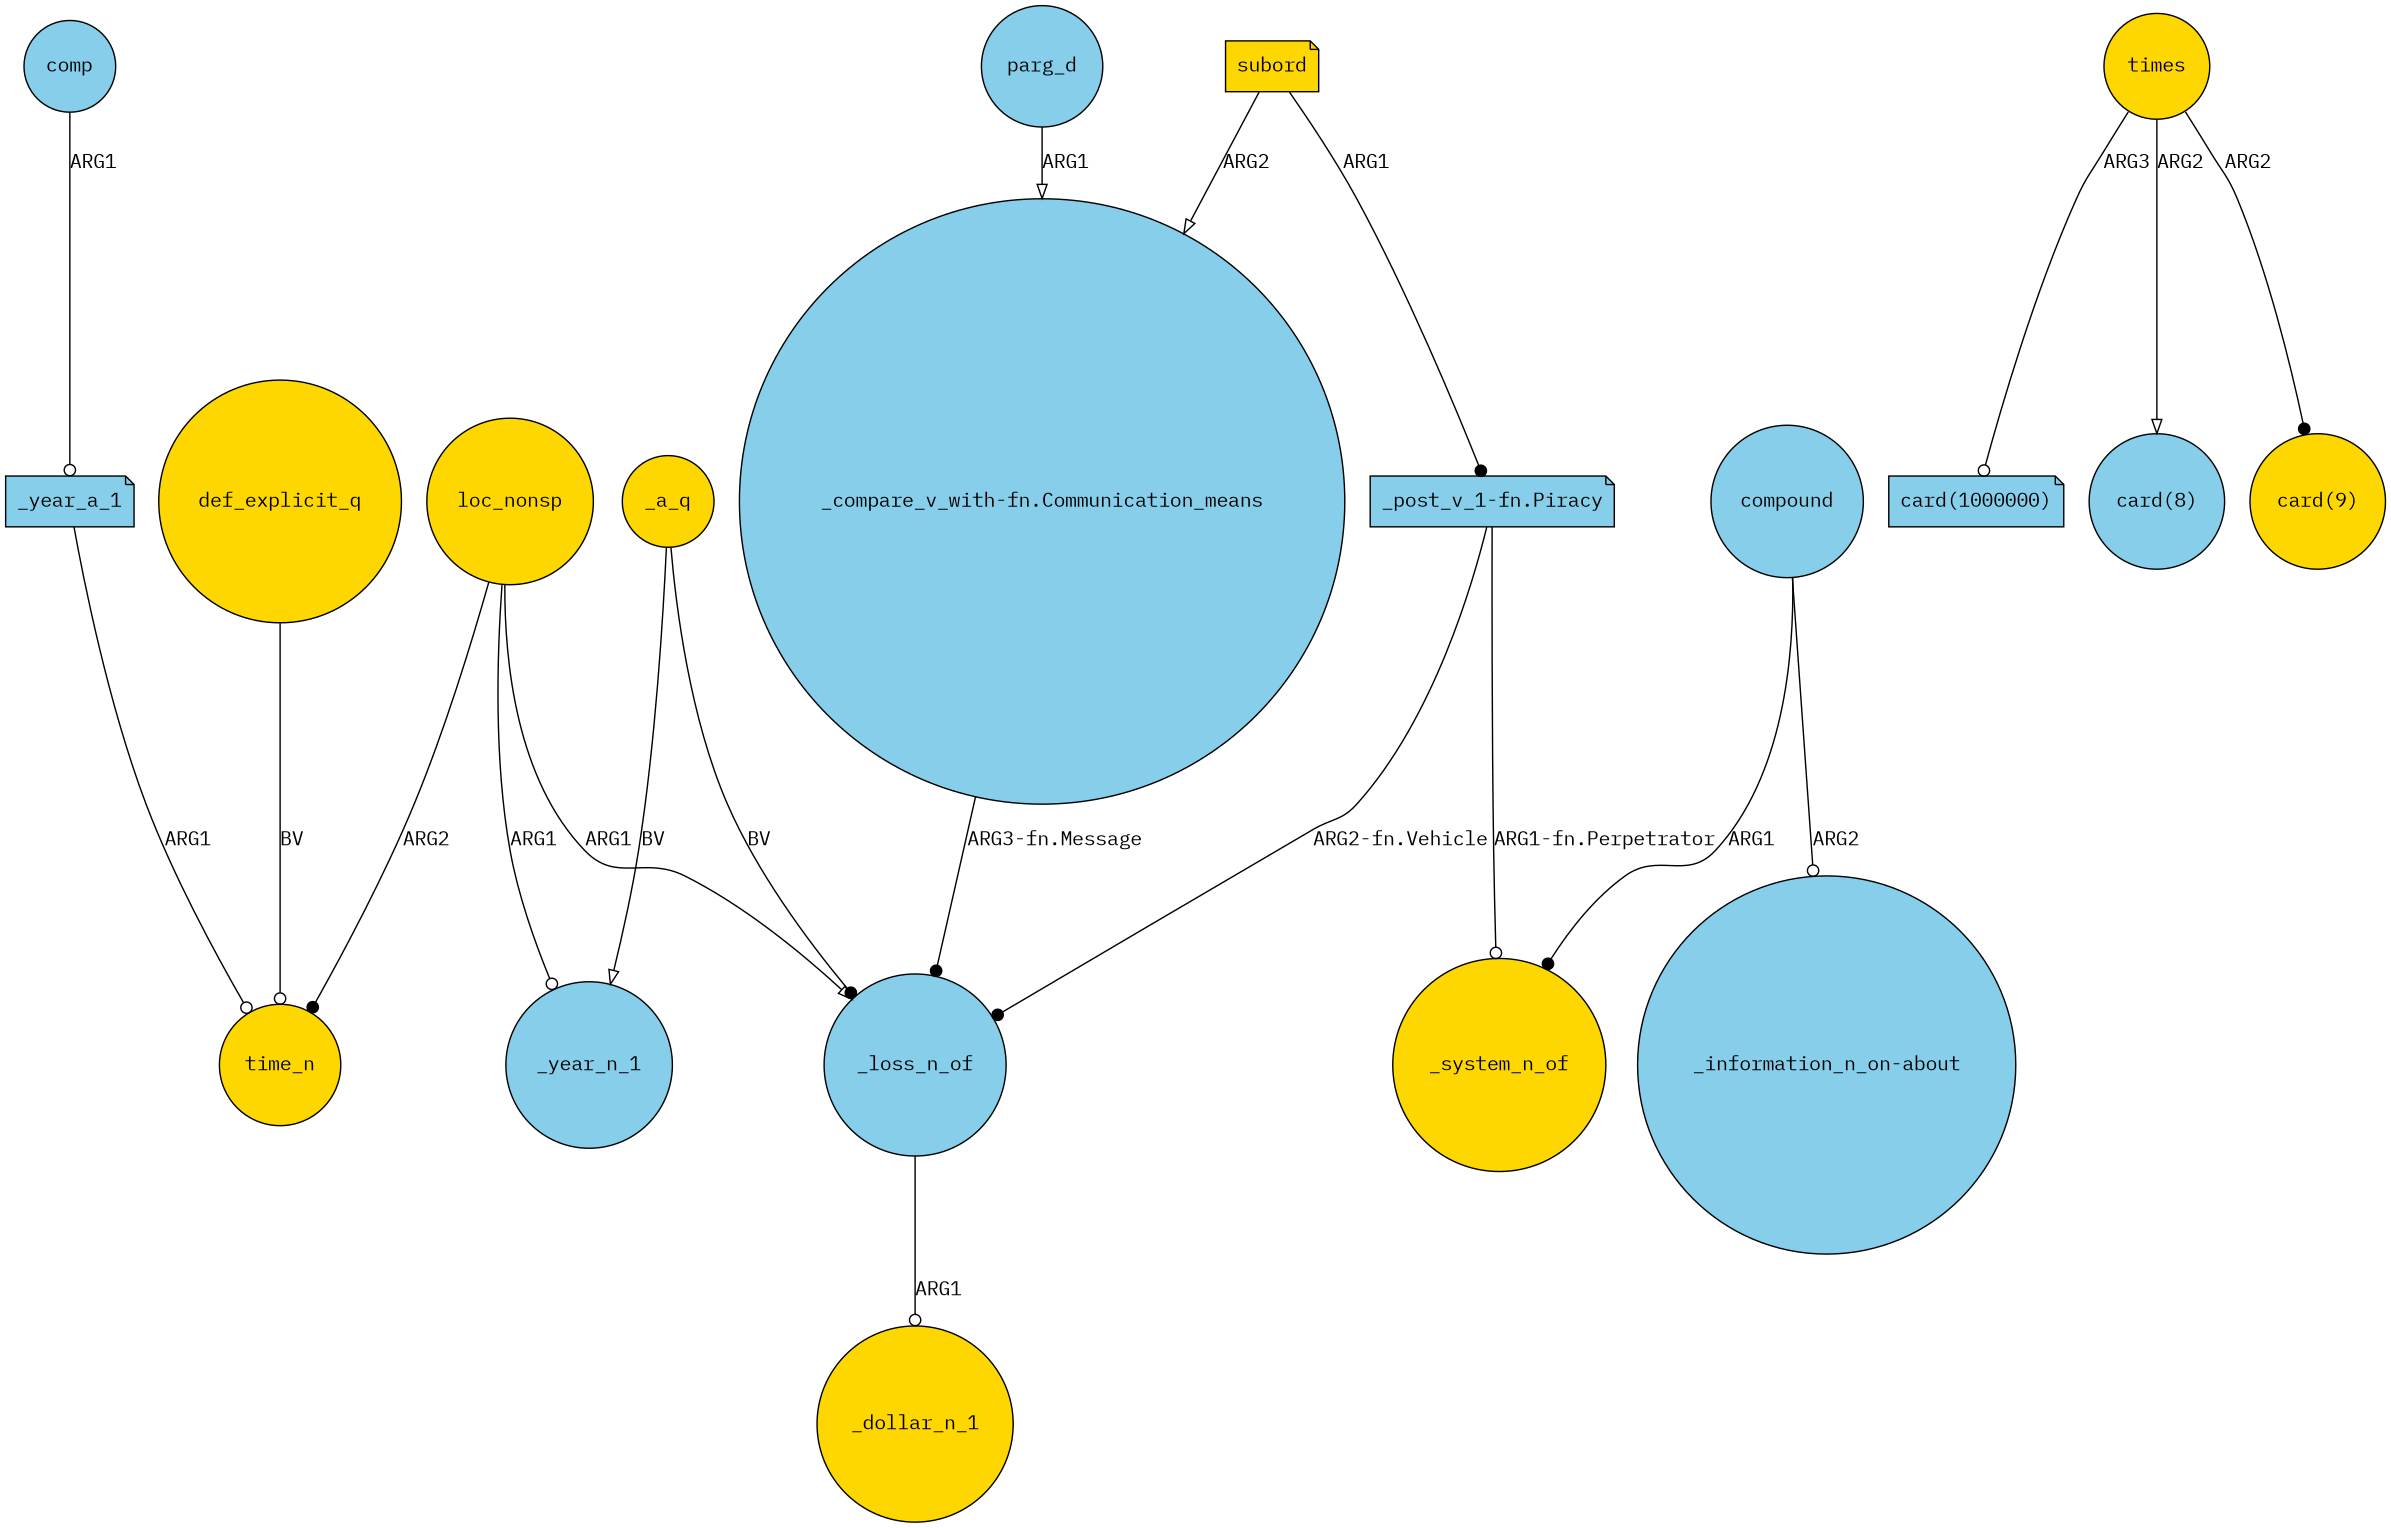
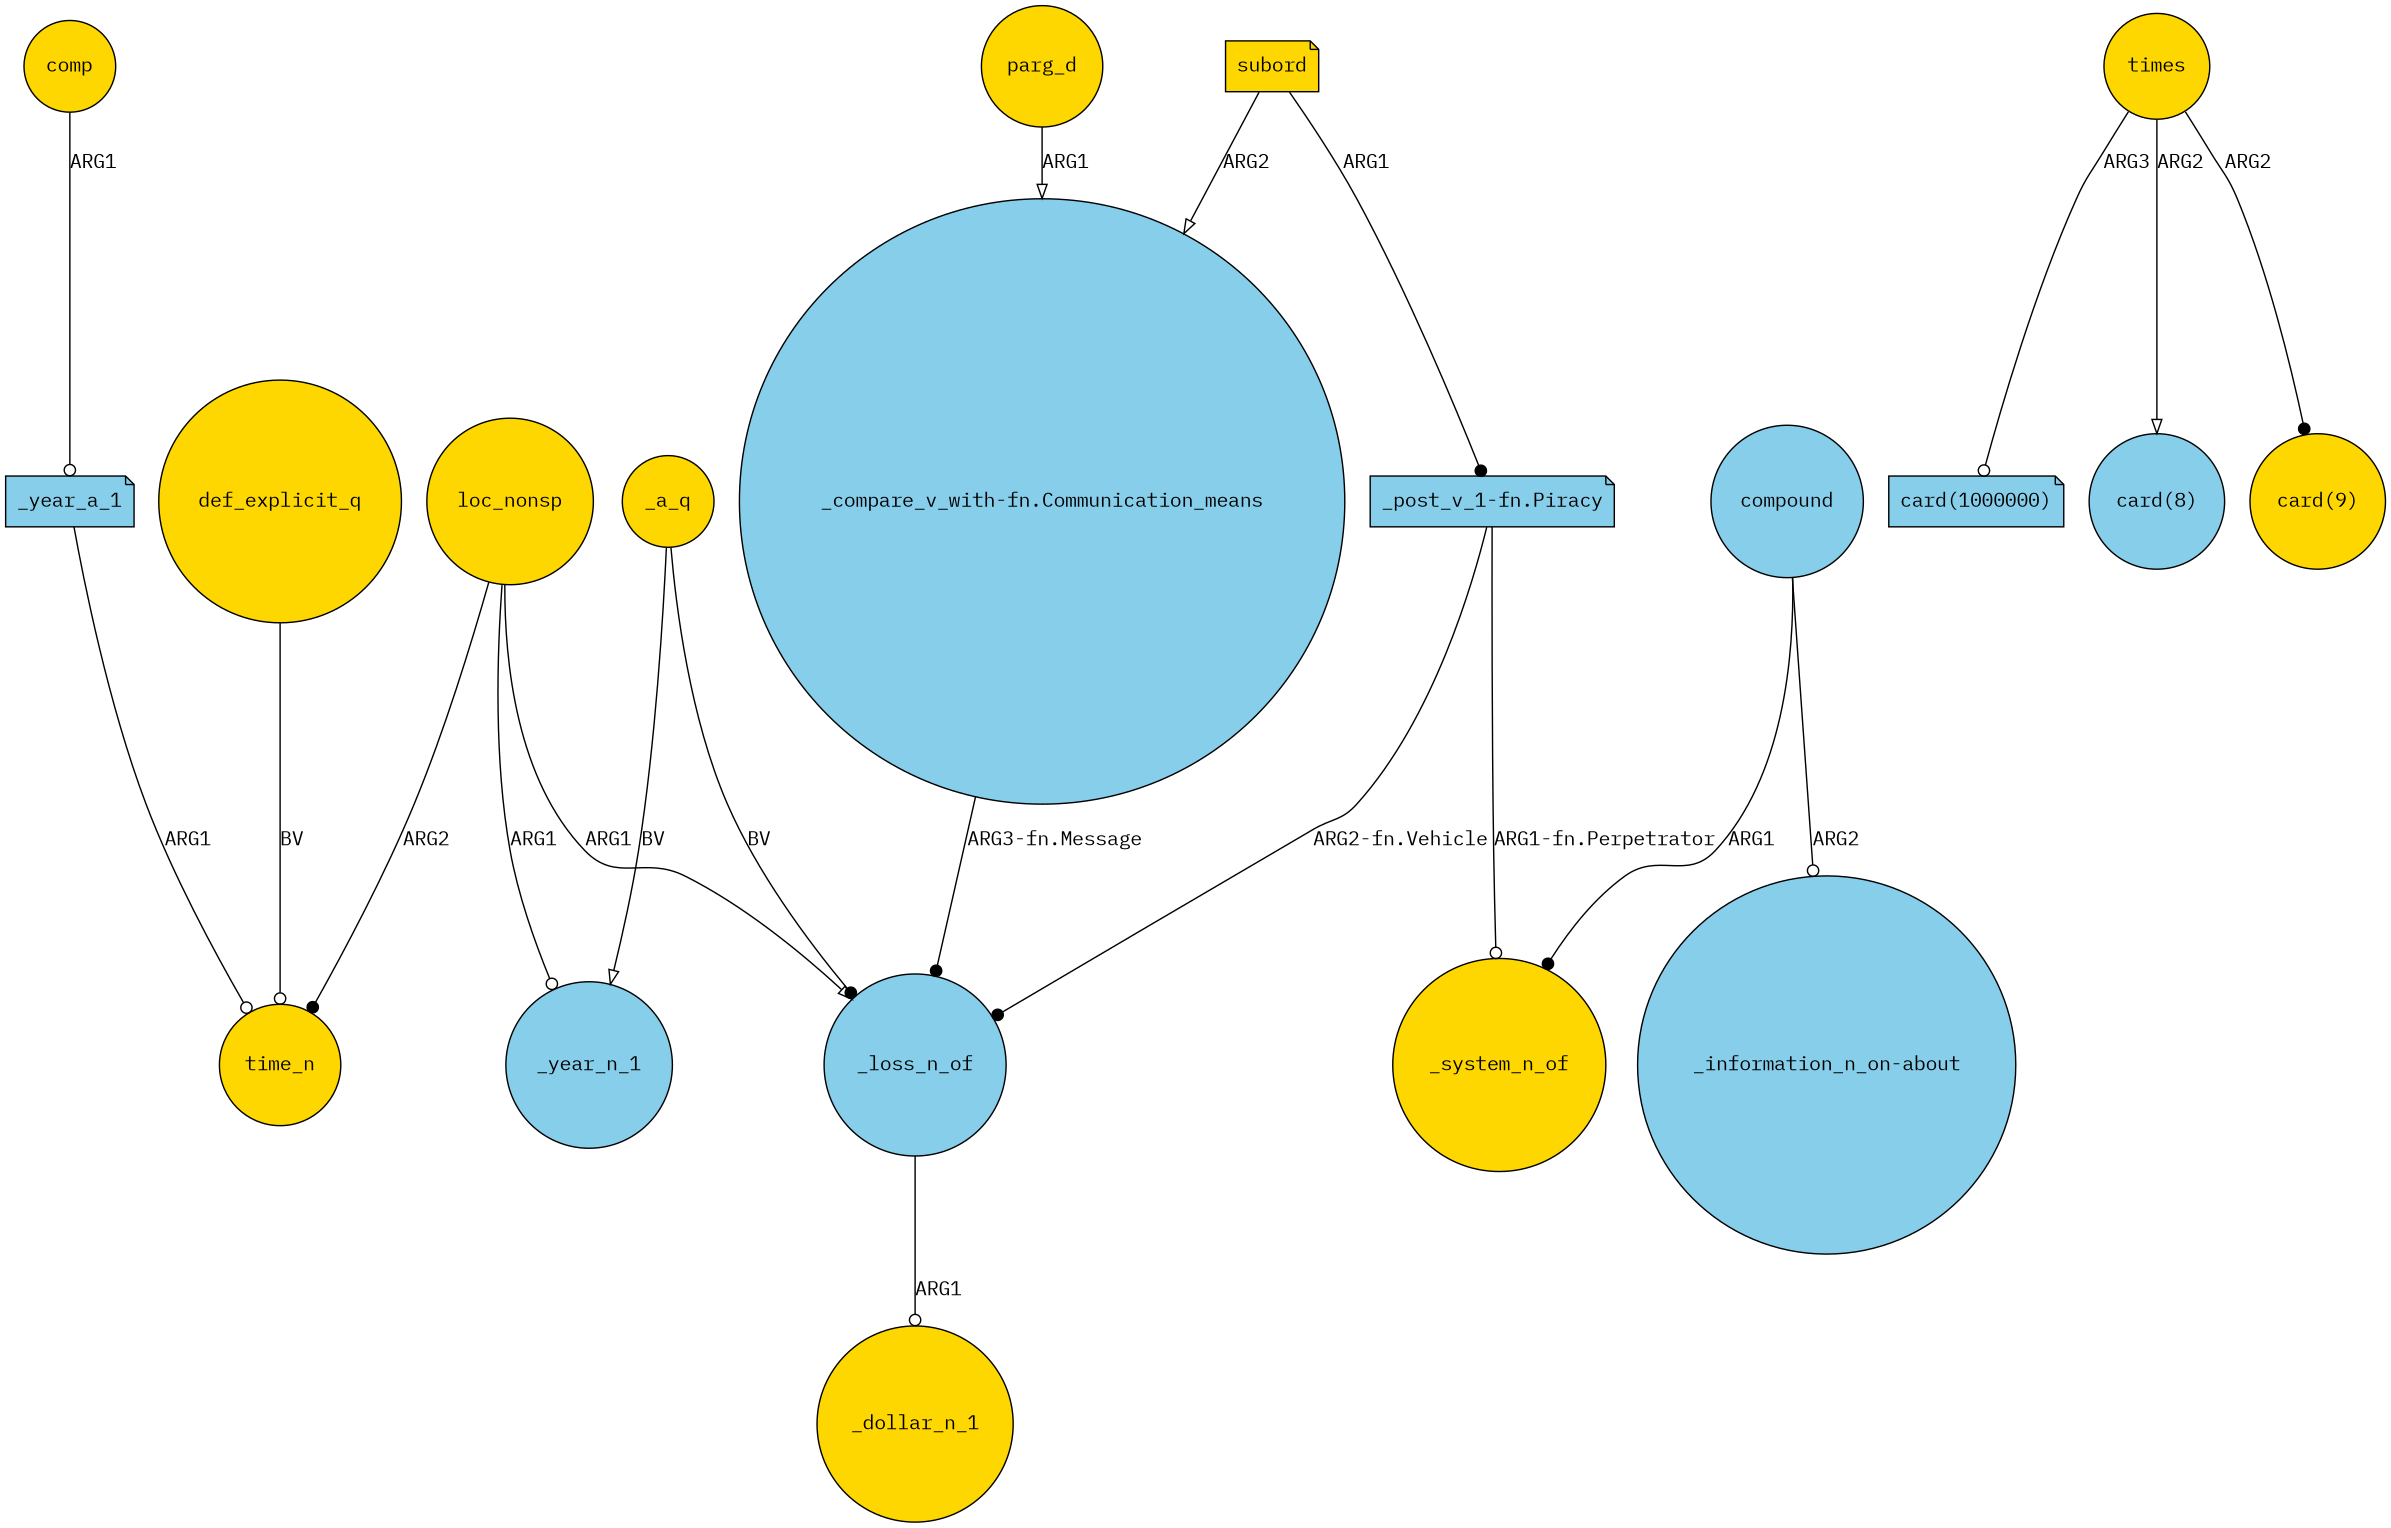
node "comp": fillcolor skyblue -> gold
node "parg_d": fillcolor skyblue -> gold
